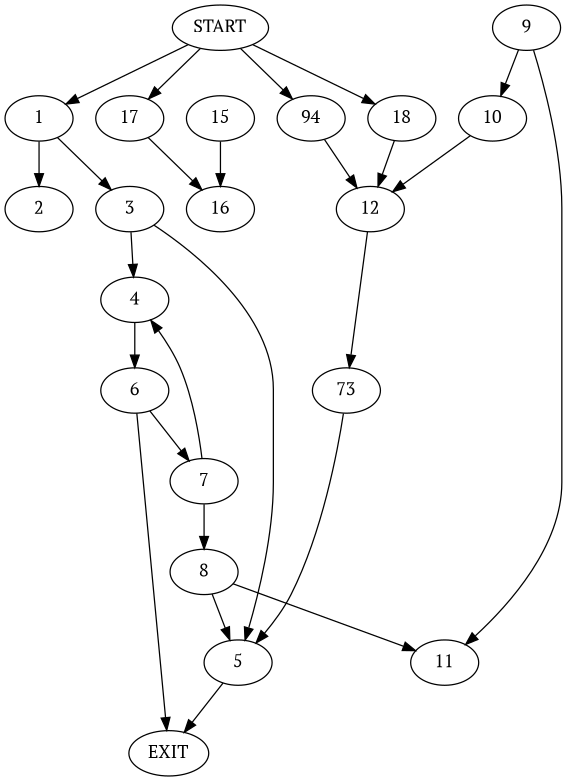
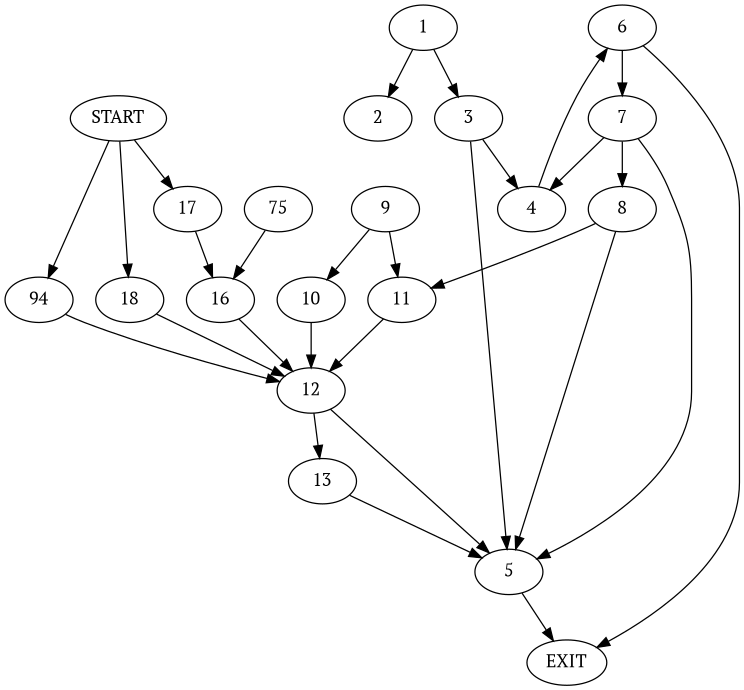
edge "START" -> "1": removed
node "15": label "15" -> "75"
edge "16" -> "12": added
edge "11" -> "12": added
edge "7" -> "5": added
node "73": label "73" -> "13"
edge "12" -> "5": added
